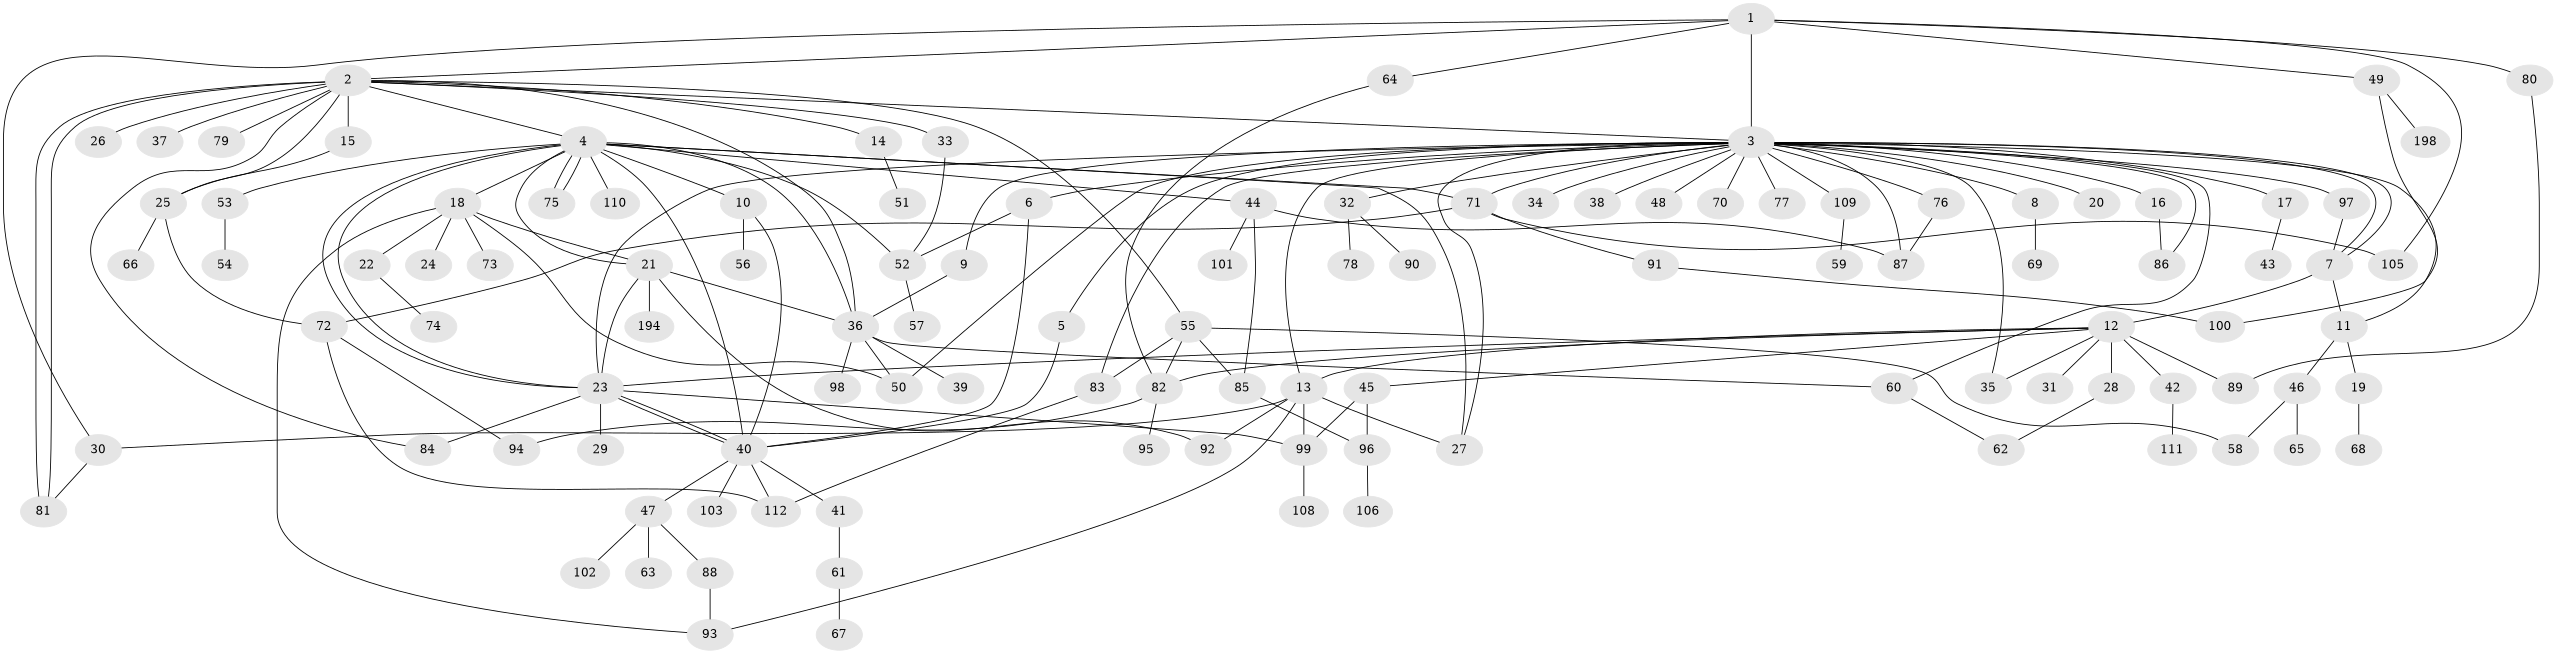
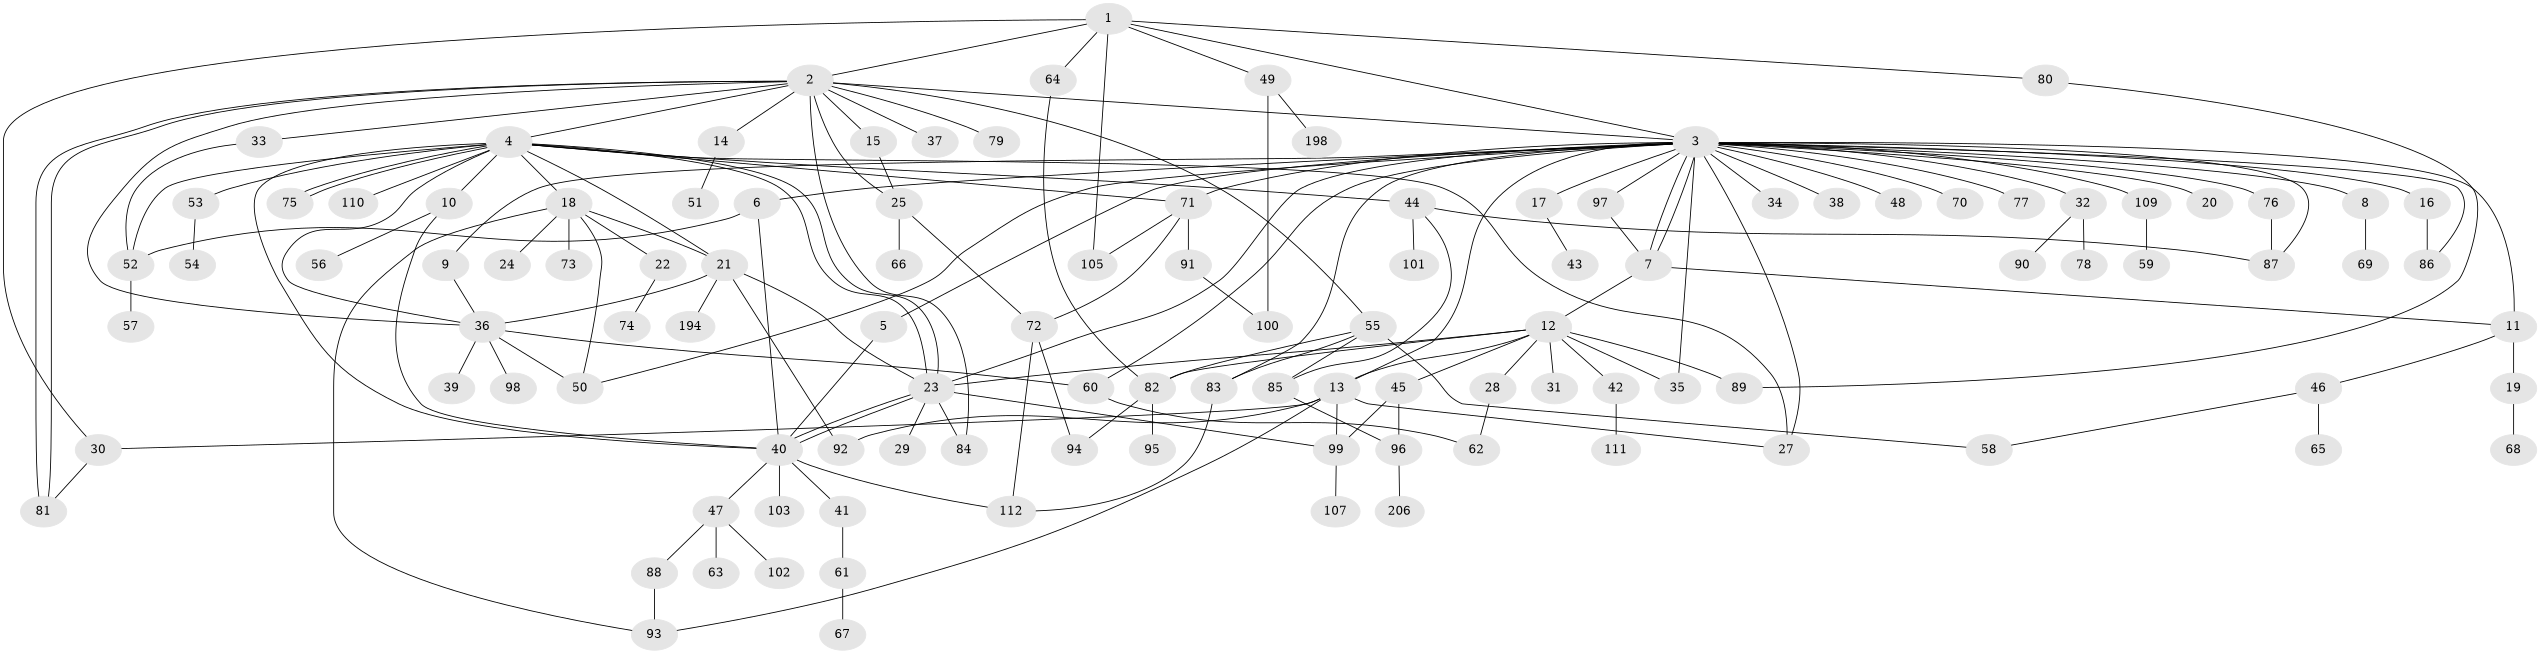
node "26": removed
node "108": label "108" -> "107"
node "106": label "106" -> "206"
